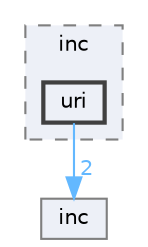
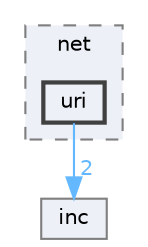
cluster "inc": label "inc" -> "net"
